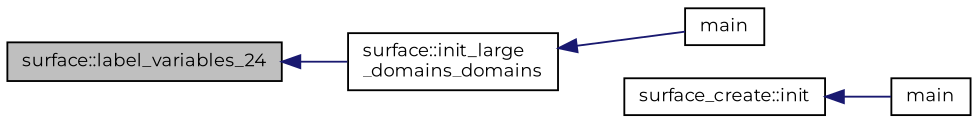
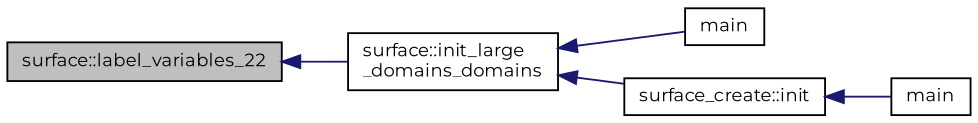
node "surface::label_variables_24": label "surface::label_variables_24" -> "surface::label_variables_22"
edge "surface_create::init" -> "surface::init_large _domains_domains": added
